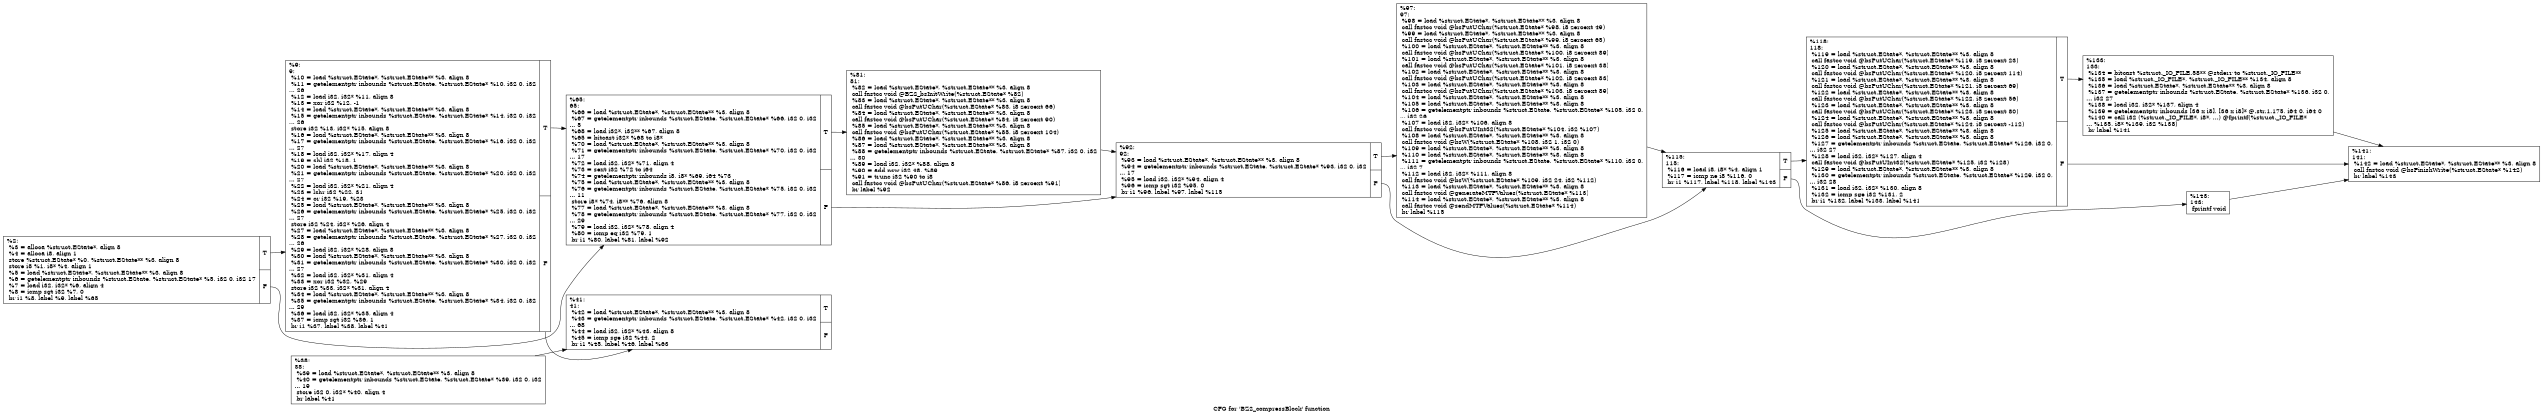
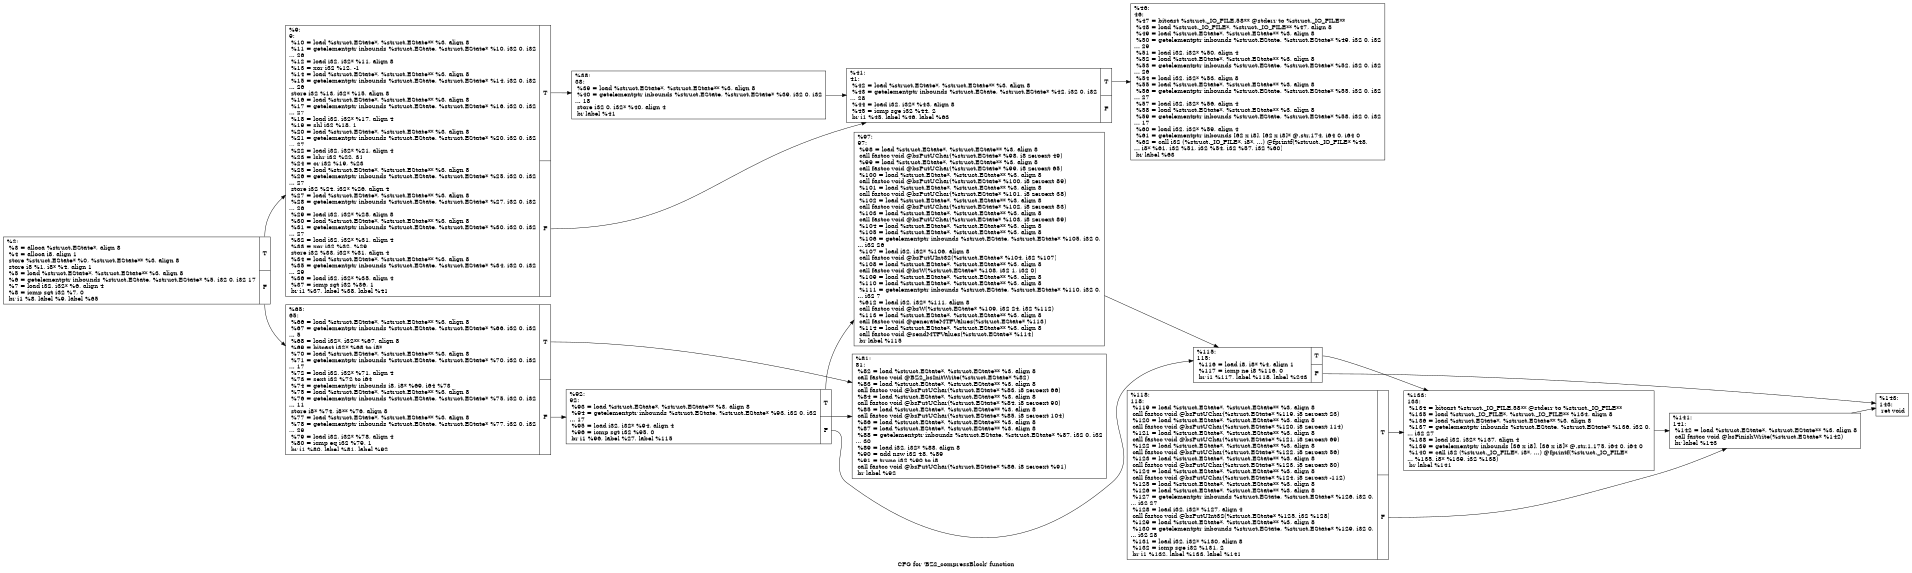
node "%46:": added
edge "%9:" -> "%65:": now "%9:" -> "%38:"
node "%65:": text "%65 = bitcast i32* %68 to i8*" -> "%69 = bitcast i32* %68 to i8*"
edge "%81:" -> "%92:": reversed
edge "%115:" -> "%118:": now "%115:" -> "%133:"
node "%97:": text "%112 = load i32, i32* %111, align 8" -> "%612 = load i32, i32* %111, align 8"
node "%115:": text "br i1 %117, label %118, label %143" -> "br i1 %117, label %118, label %243"
edge "%143:" -> "%141:": reversed
node "%92:": text "br i1 %96, label %97, label %115" -> "br i1 %96, label %27, label %115"
node "%143:": text "fprintf void" -> "ret void"
node "%41:": text "... 68" -> "... 28"
node "%38:": text "... 19" -> "... 18"
